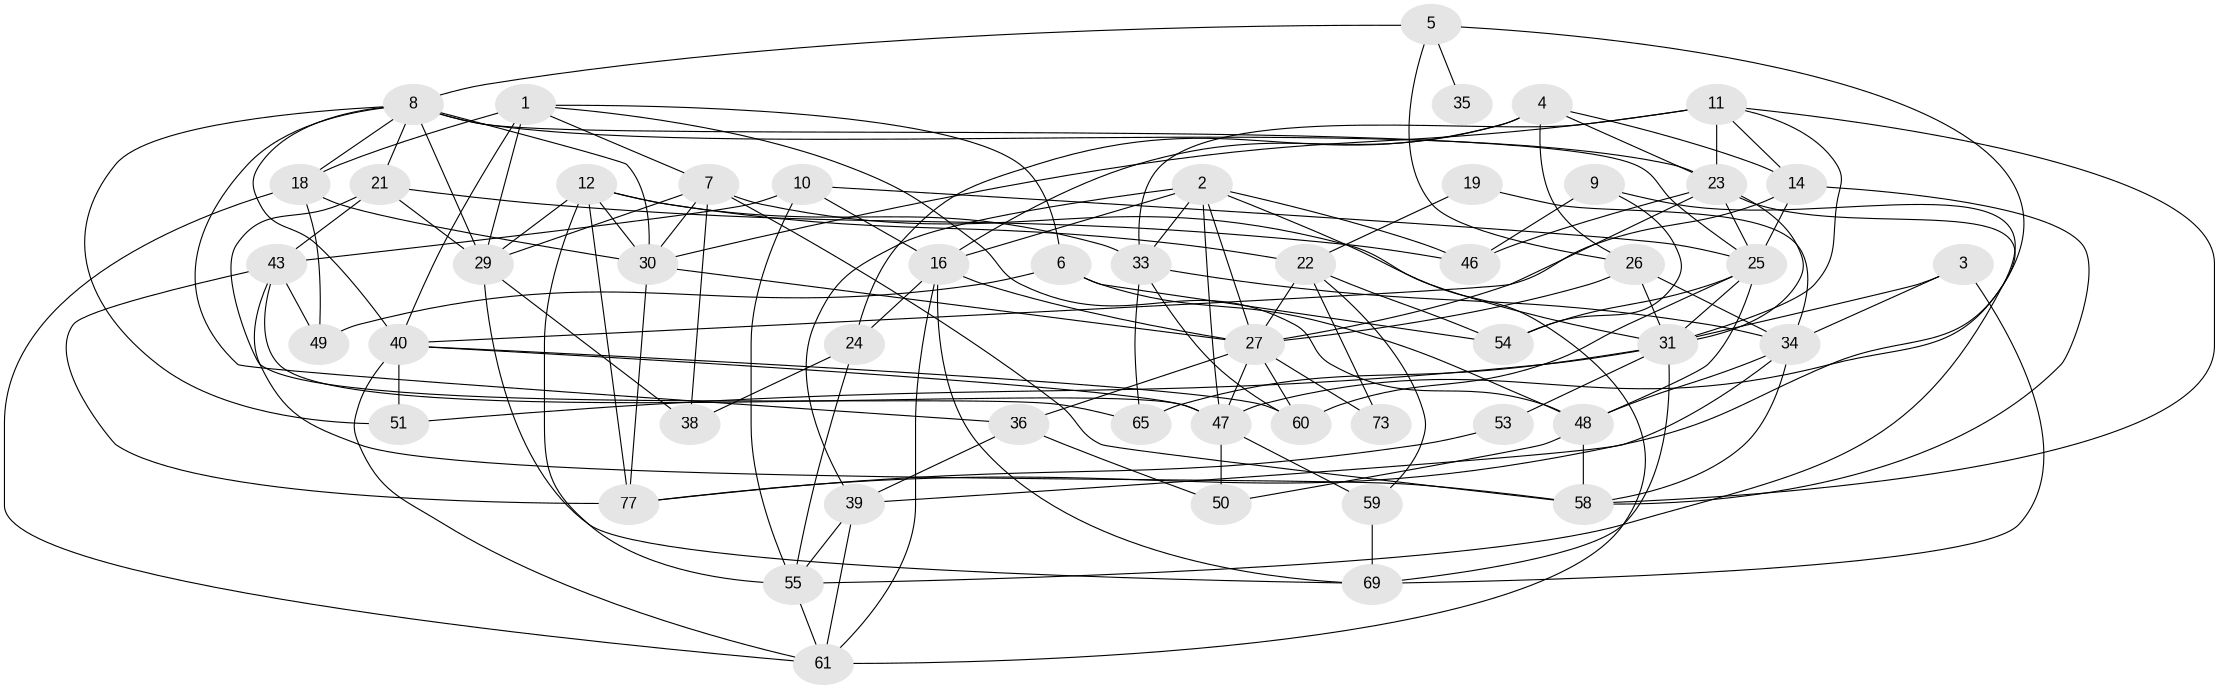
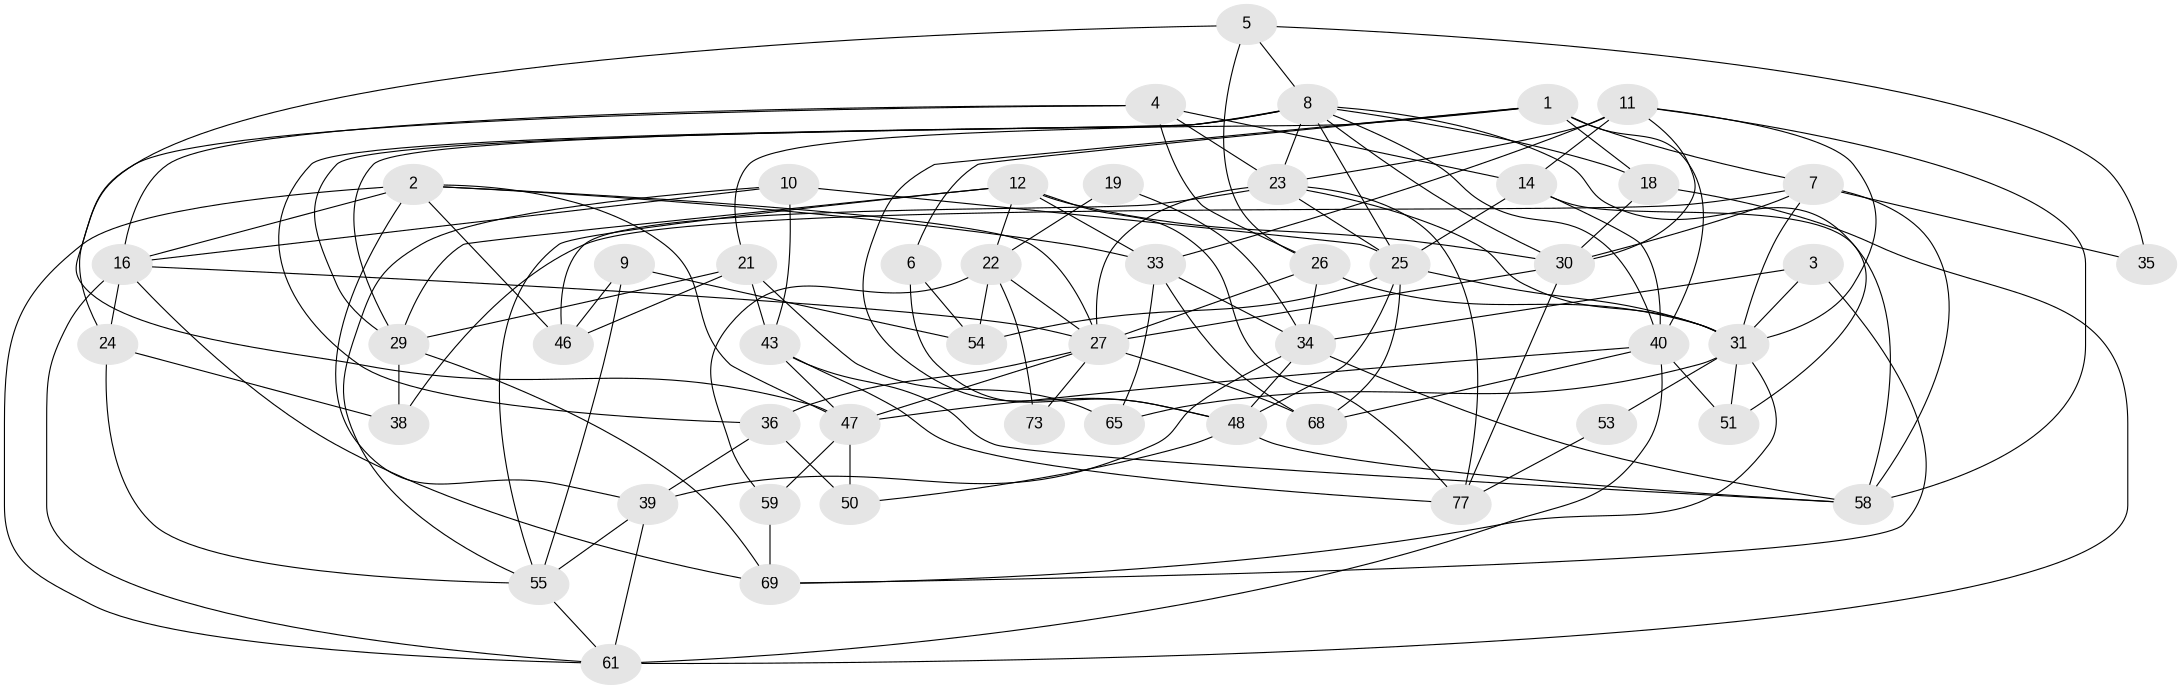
edge "7" -- "29": now "7" -- "35"
node "49": removed
node "60": label "60" -> "68"
